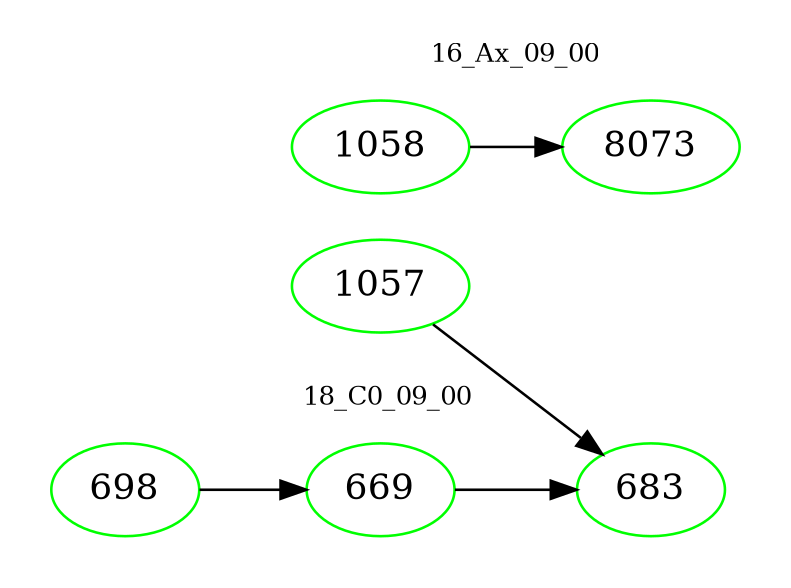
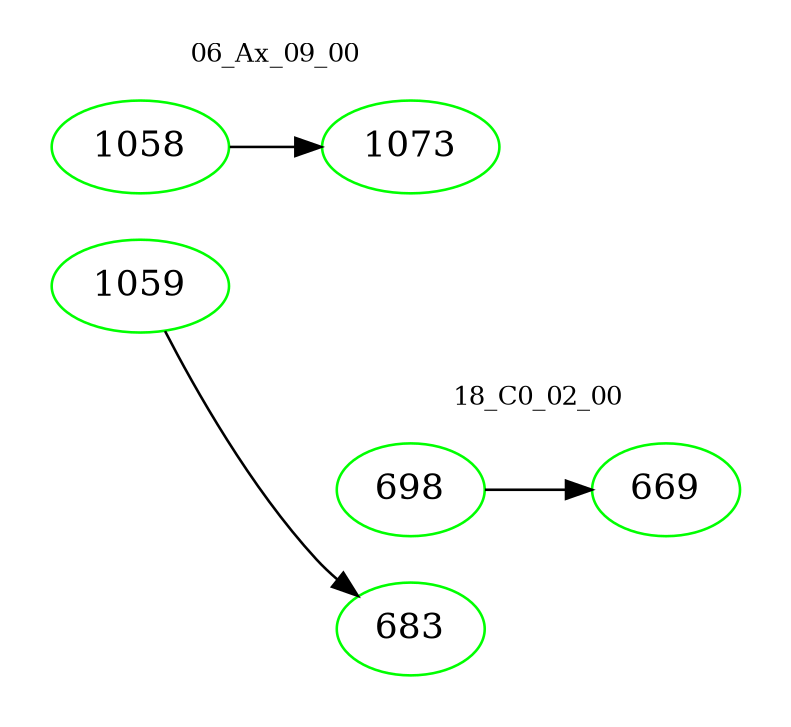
cluster "16_Ax_09_00": label "16_Ax_09_00" -> "06_Ax_09_00"
node "8073": label "8073" -> "1073"
node "1057": label "1057" -> "1059"
cluster "18_C0_09_00": label "18_C0_09_00" -> "18_C0_02_00"
edge "669" -> "683": removed
